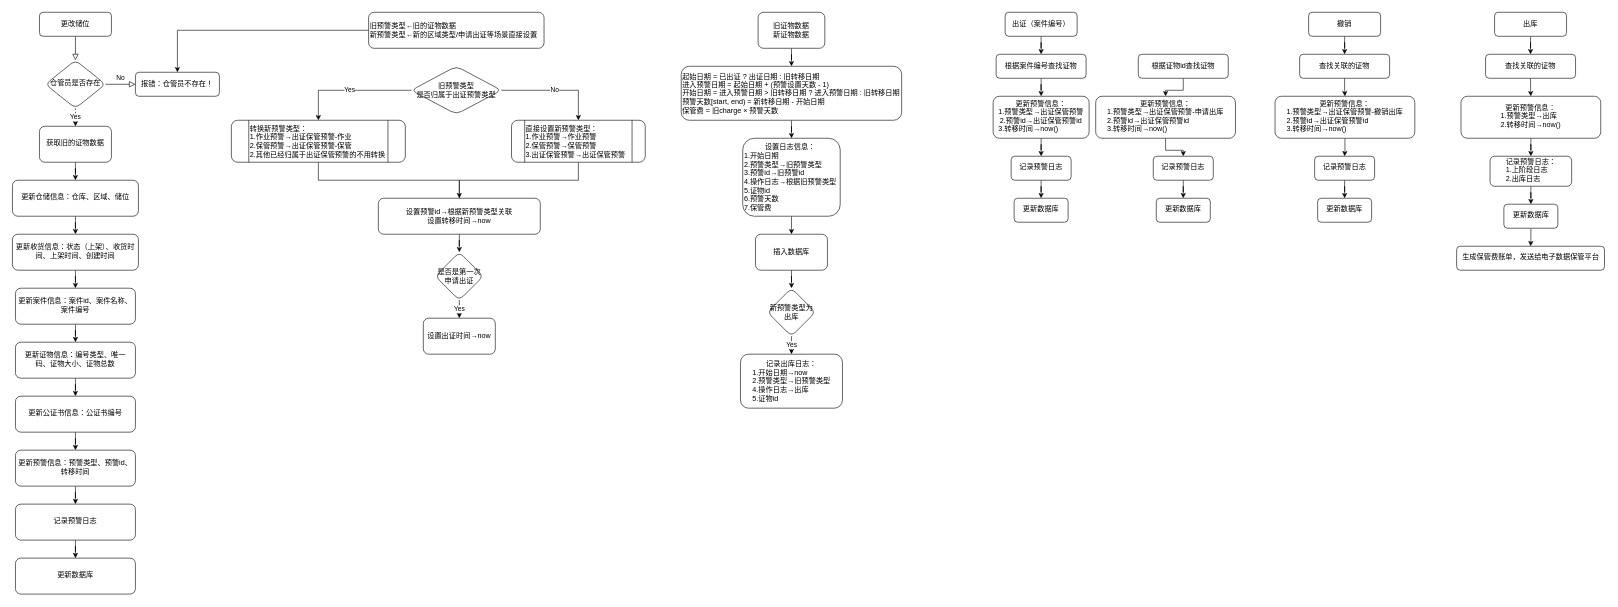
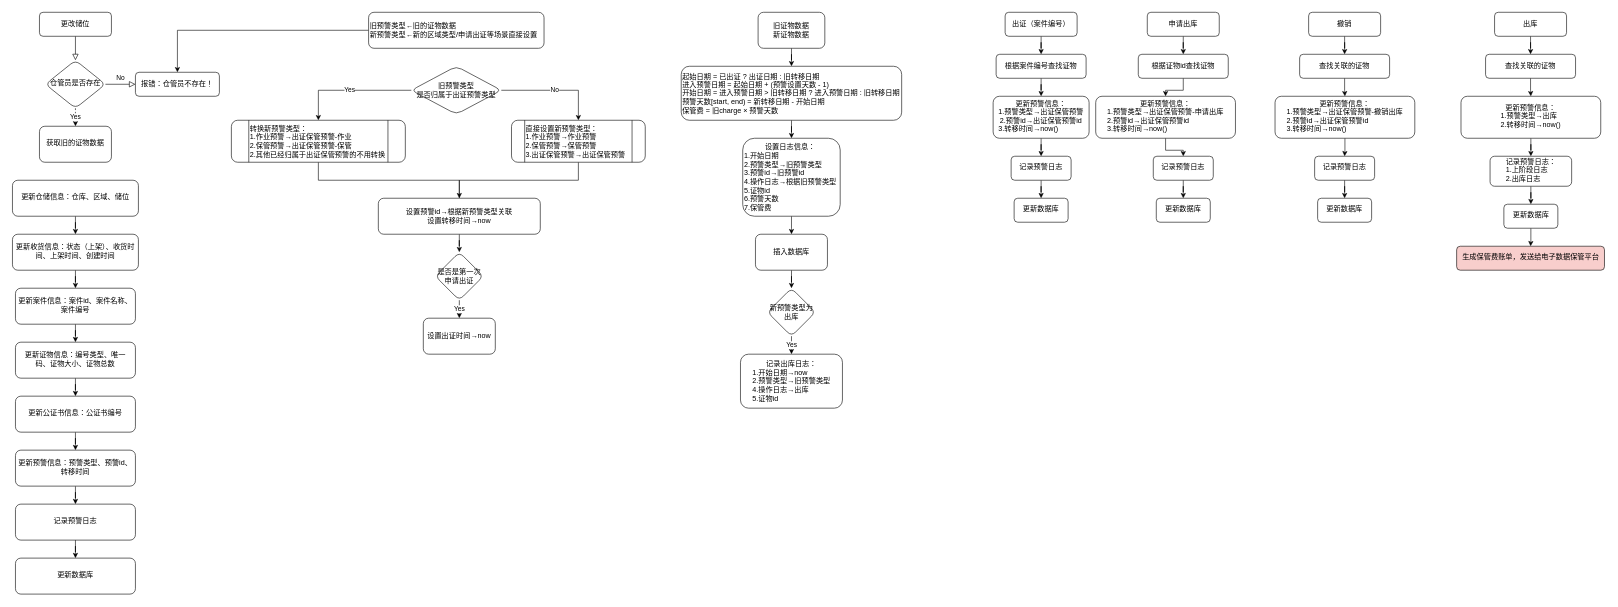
node "申请出库": added
edge "申请出库" -> "根据证物id查找证物": added
edge "获取旧的证物数据" -> "更新仓储信息：仓库、区域、储位": removed
node "生成保管费账单，发送给电子数据保管平台": fillcolor #ffffff -> #f8cecc
